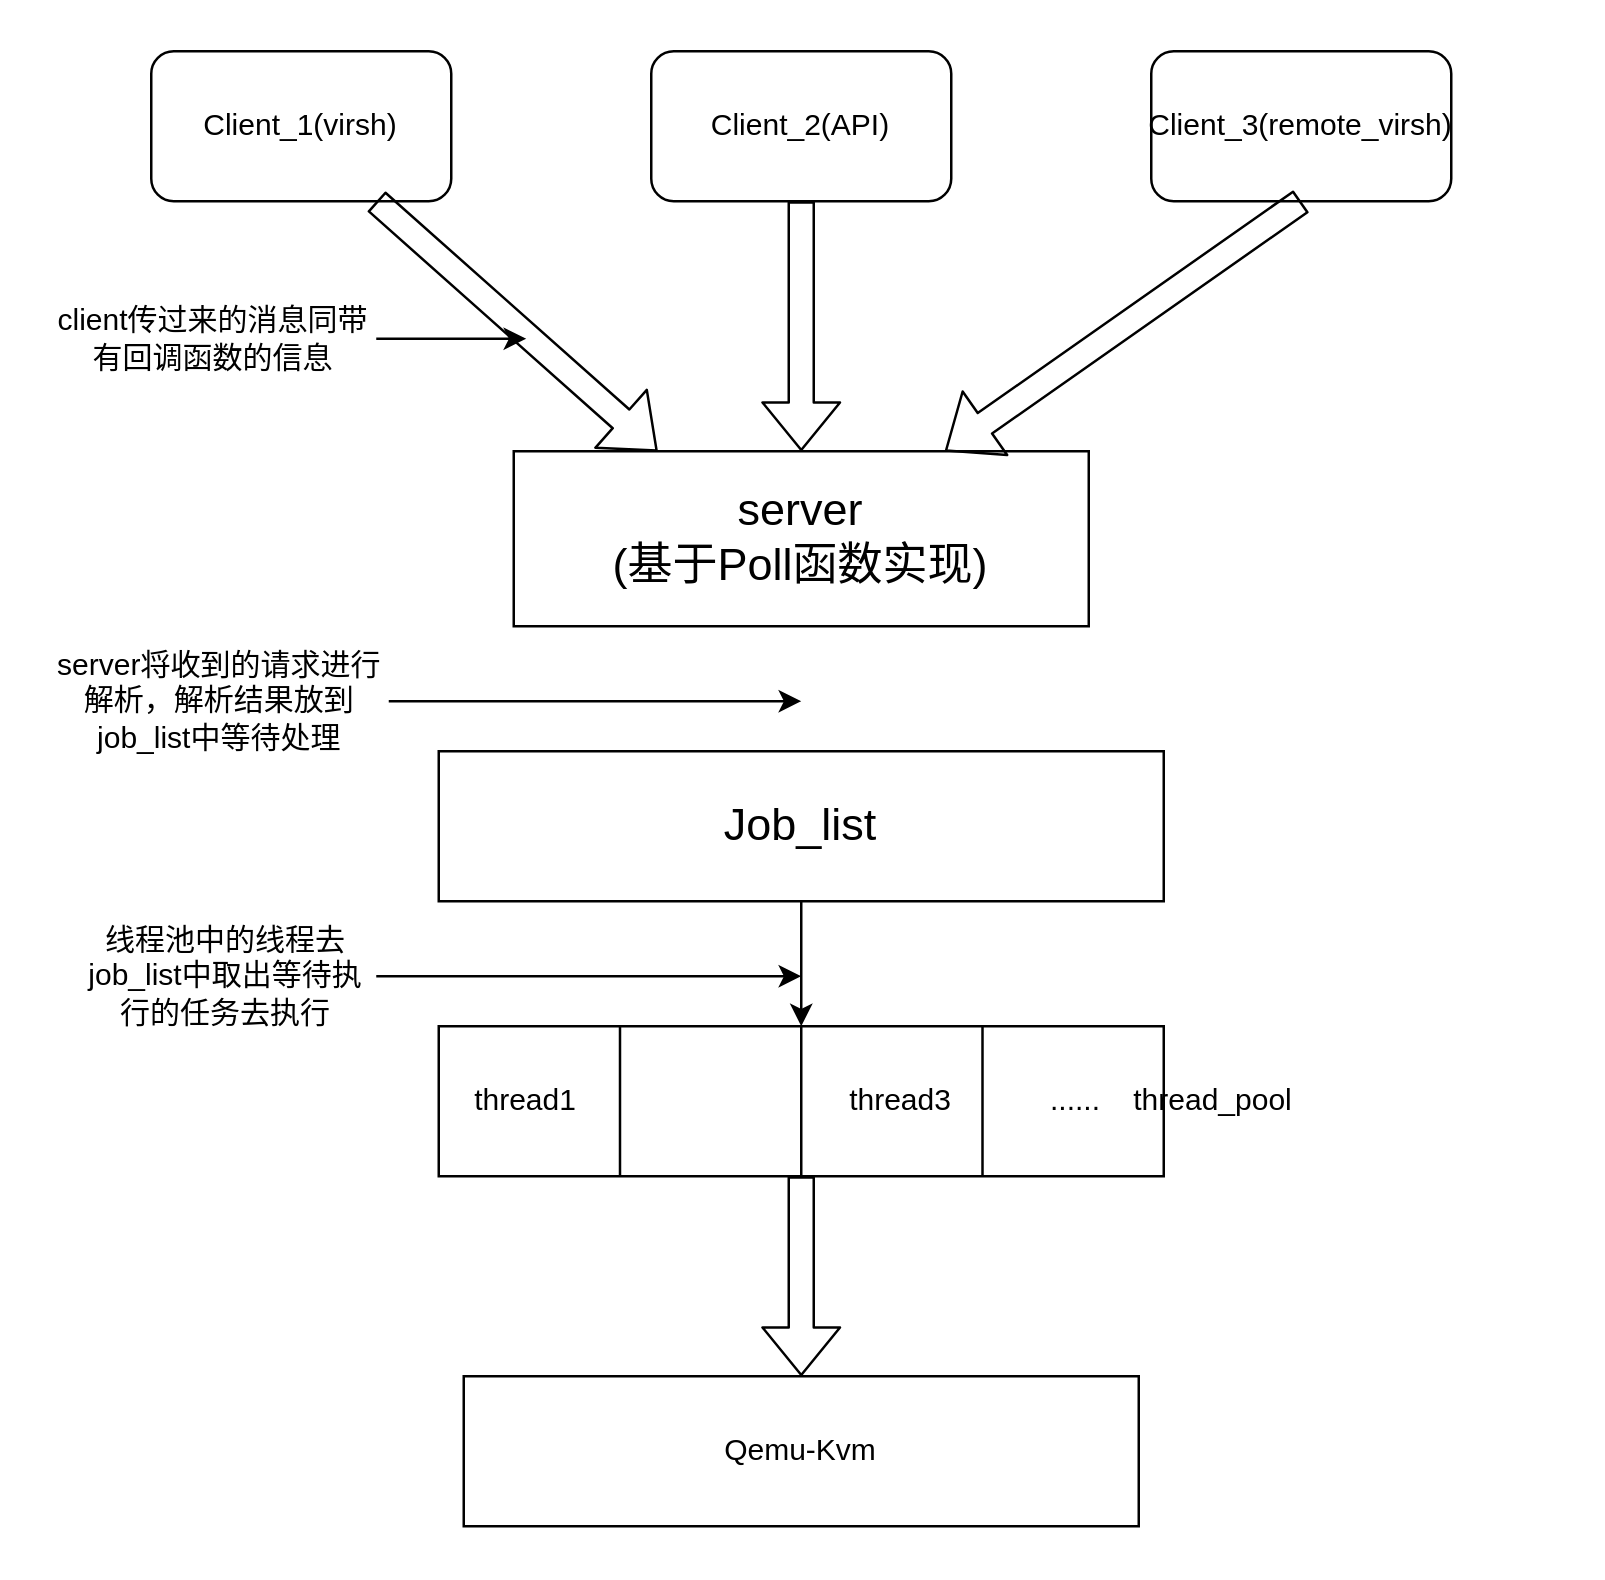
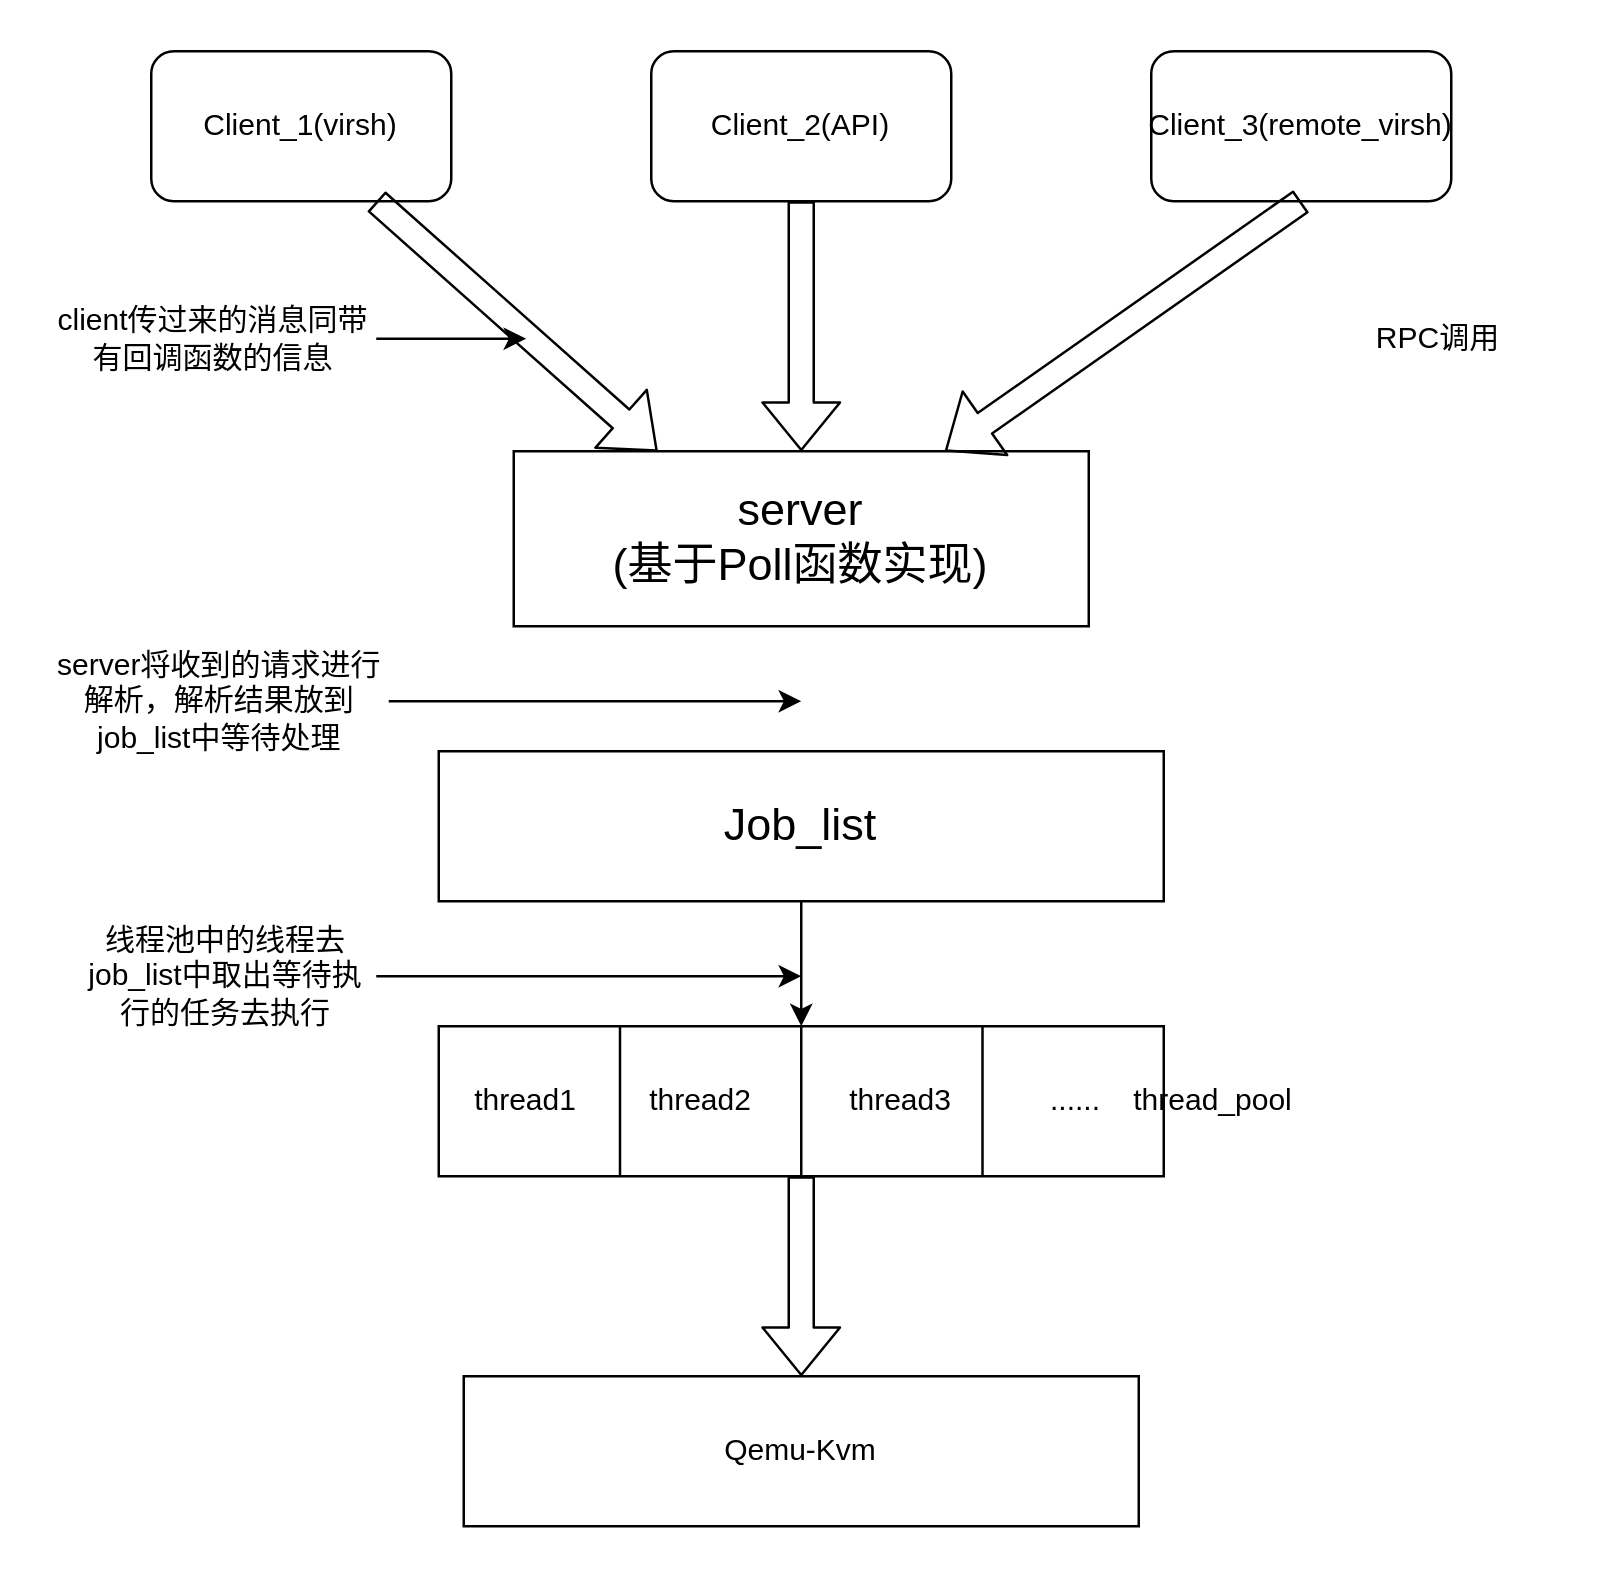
node "RPC调用": added
node "thread2": added
